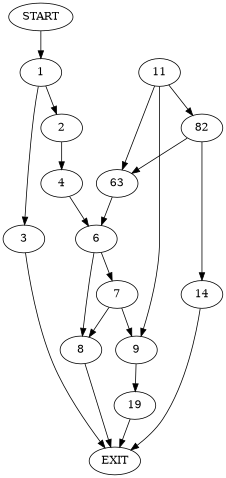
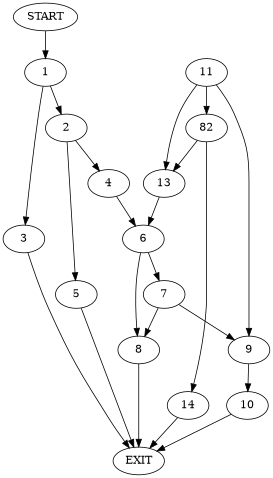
node "63": label "63" -> "13"
node "5": added
node "19": label "19" -> "10"
